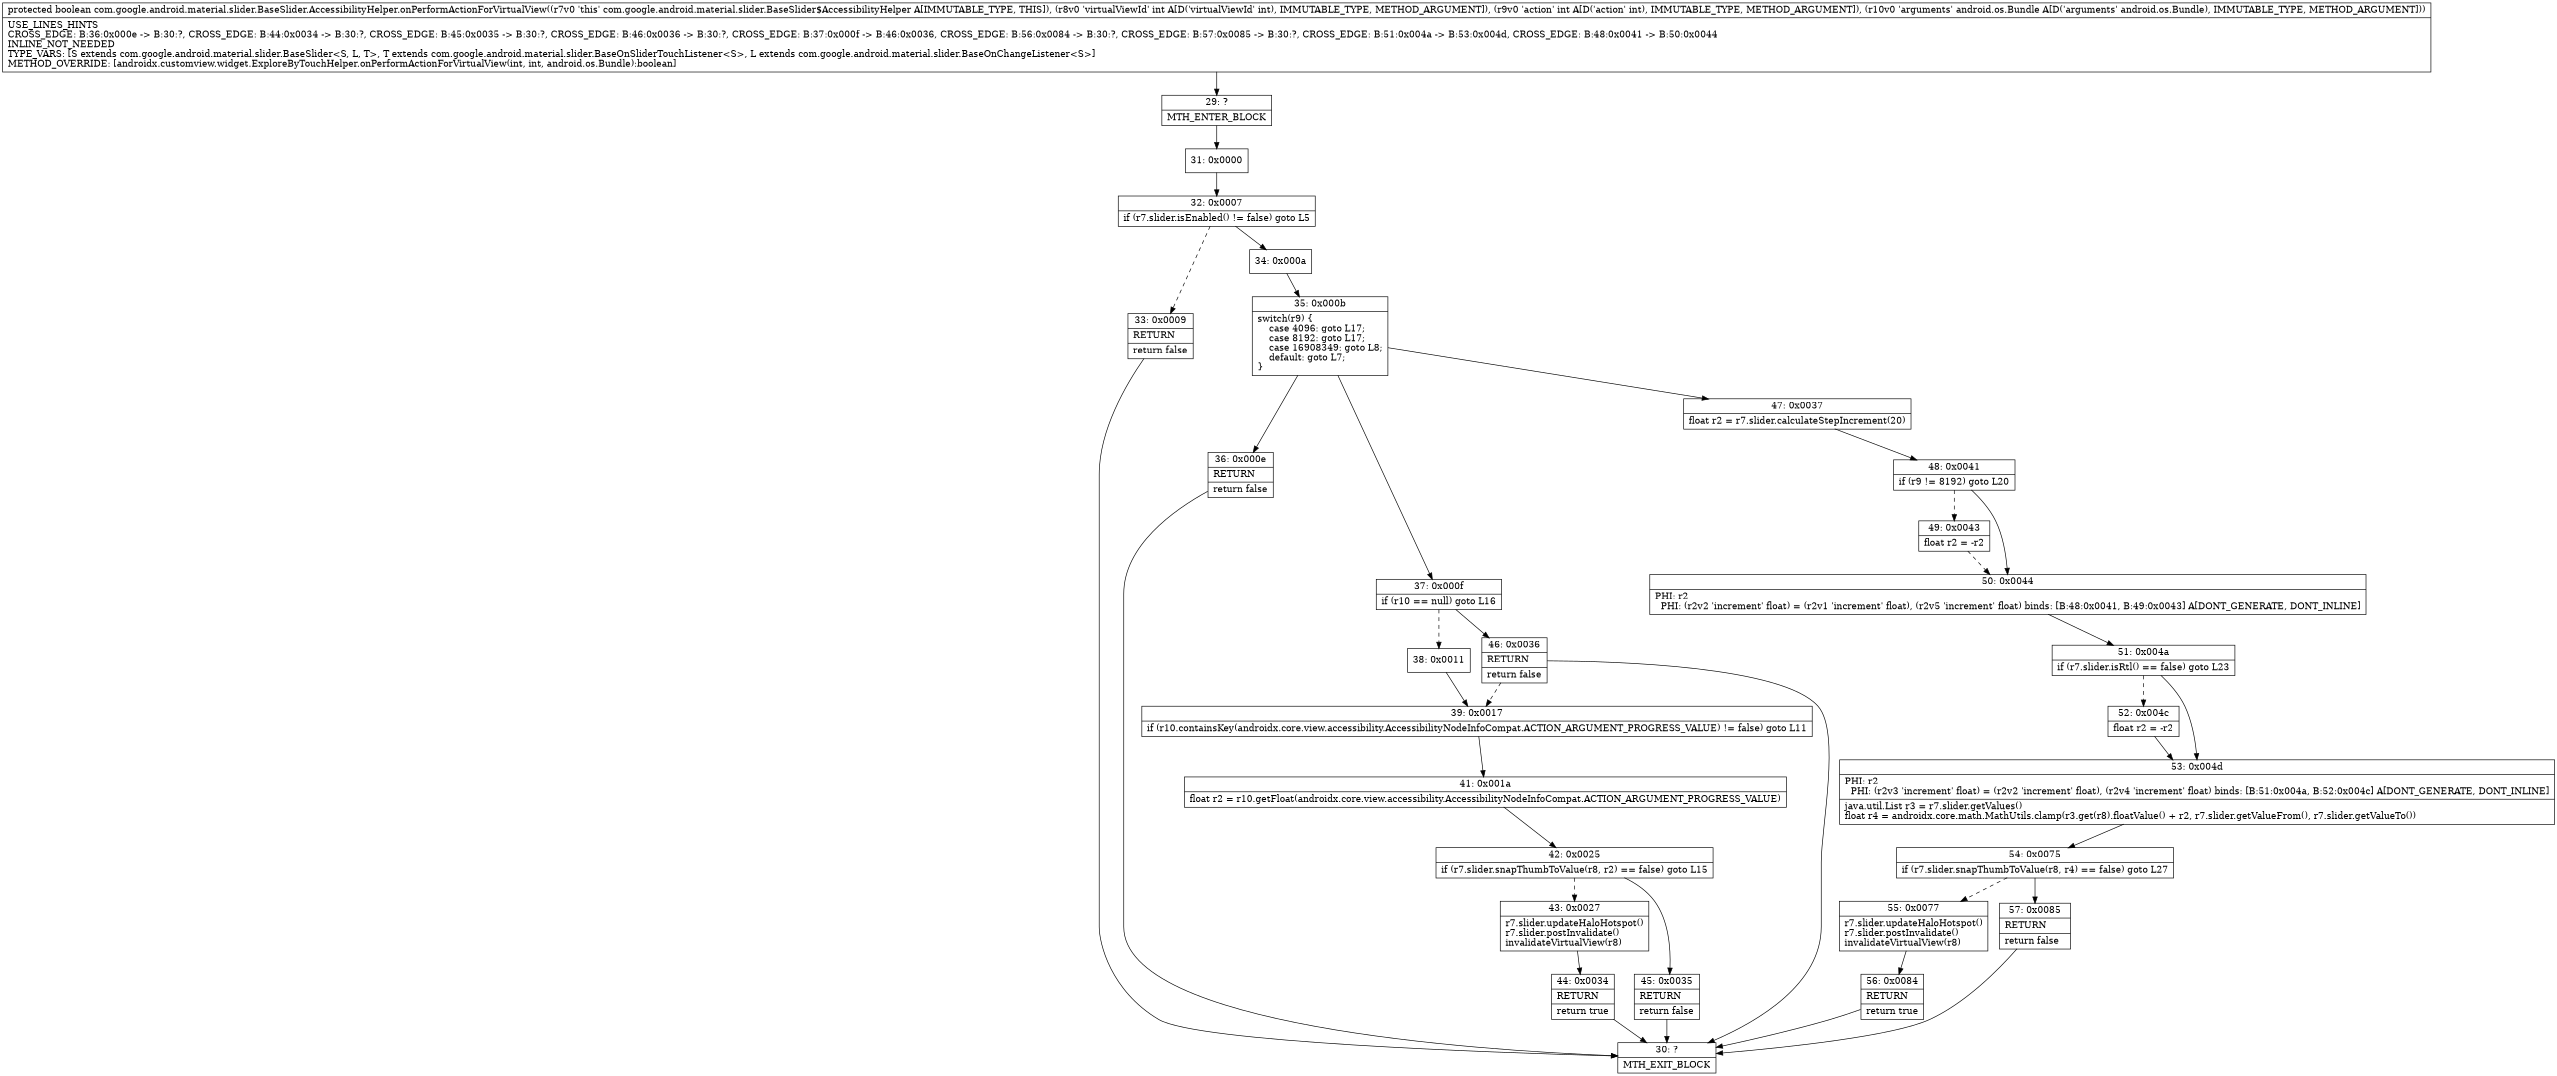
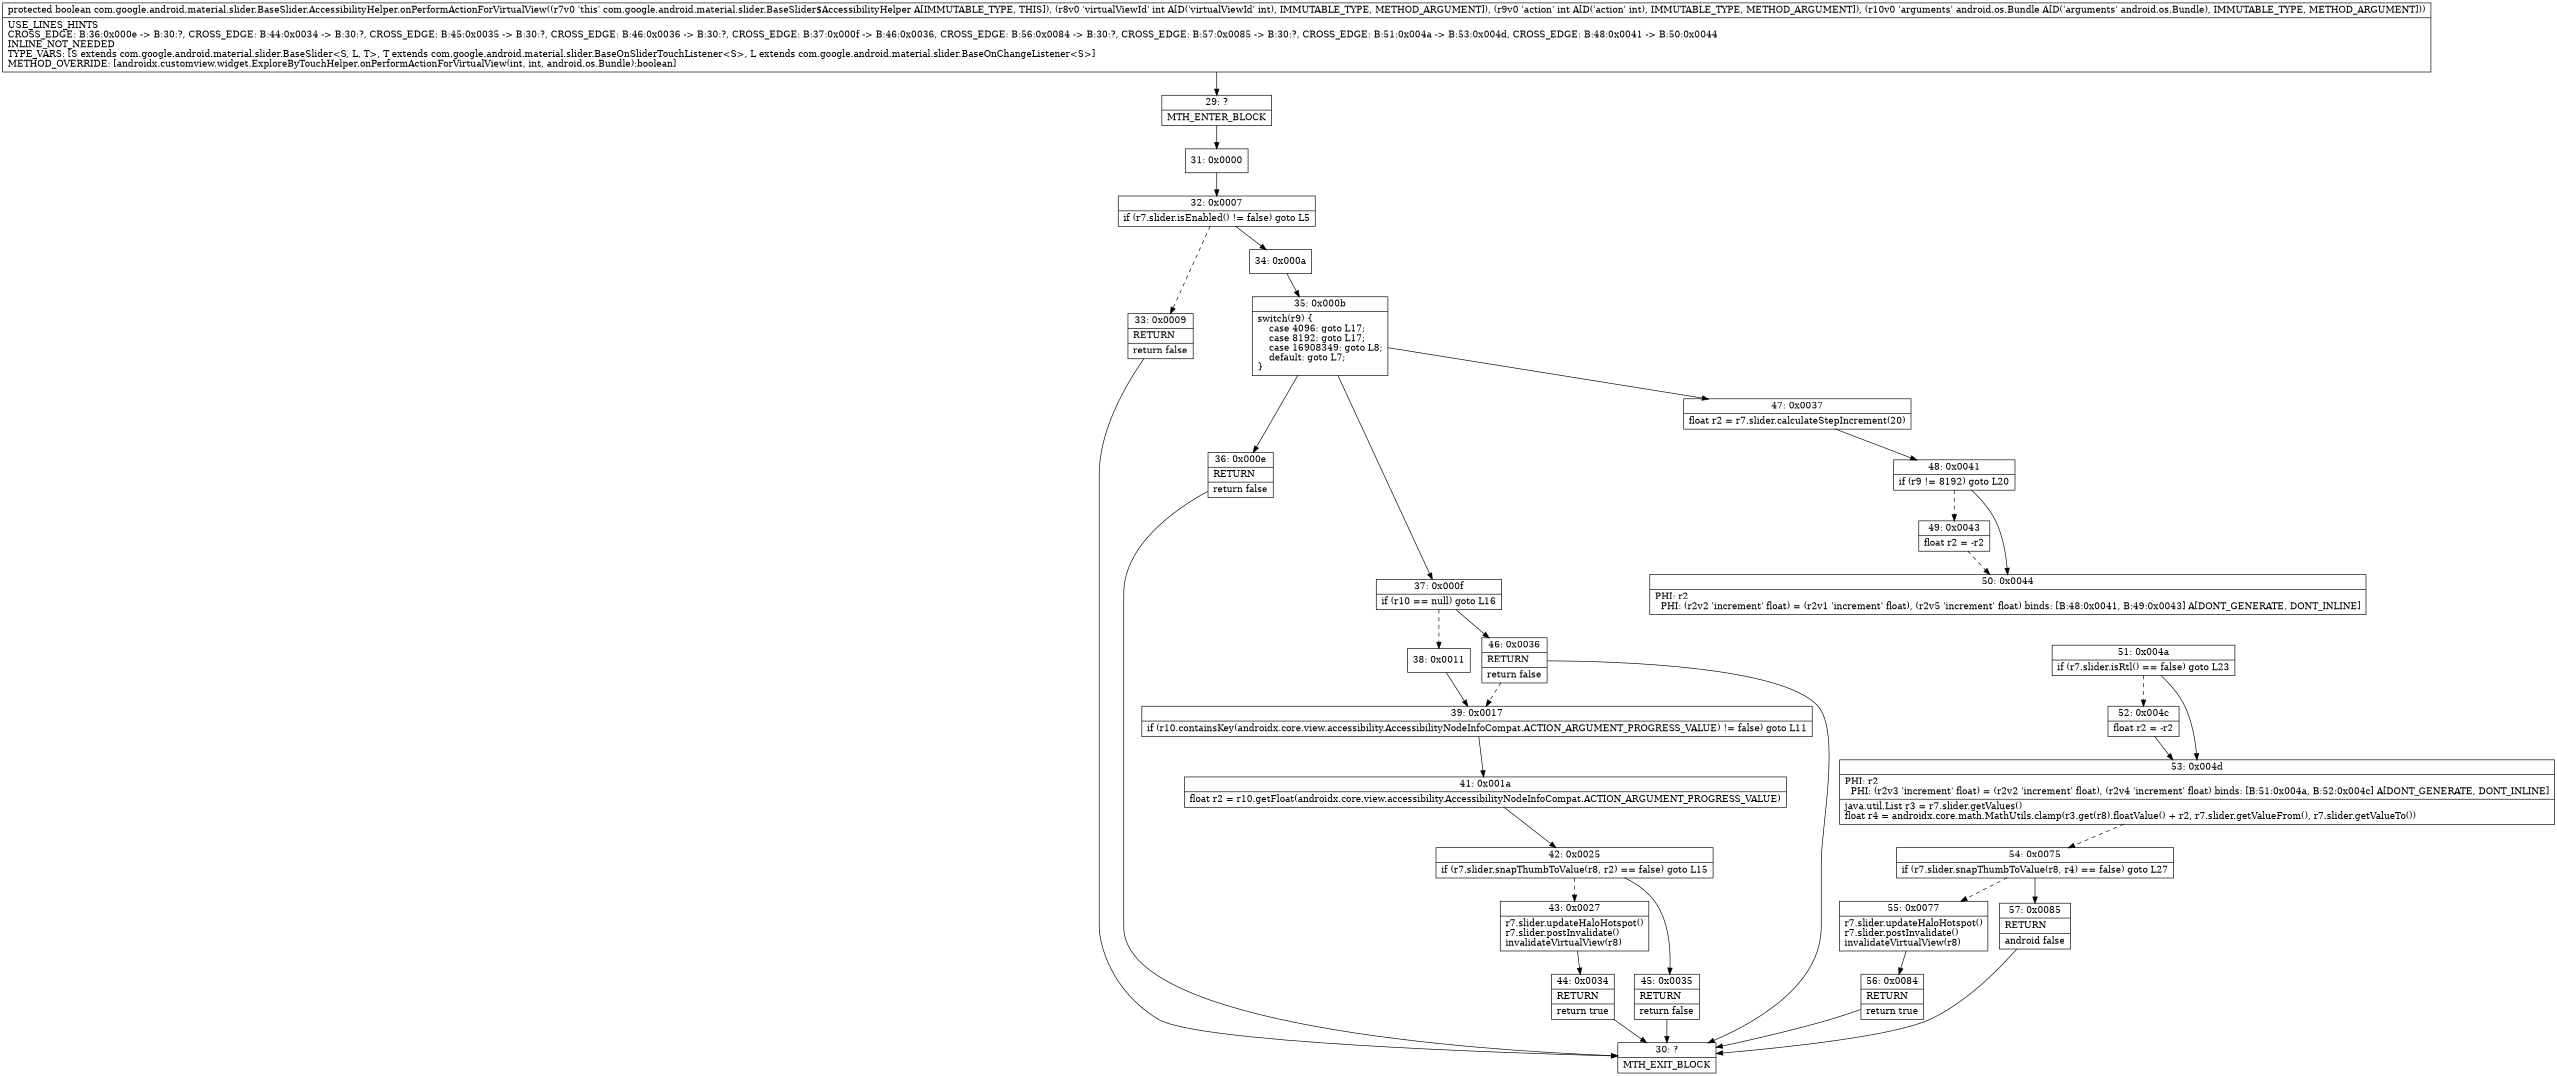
edge "50: 0x0044" -> "51: 0x004a": removed
edge "53: 0x004d" -> "54: 0x0075": style solid -> dashed
node "57: 0x0085": text "return false" -> "android false"
